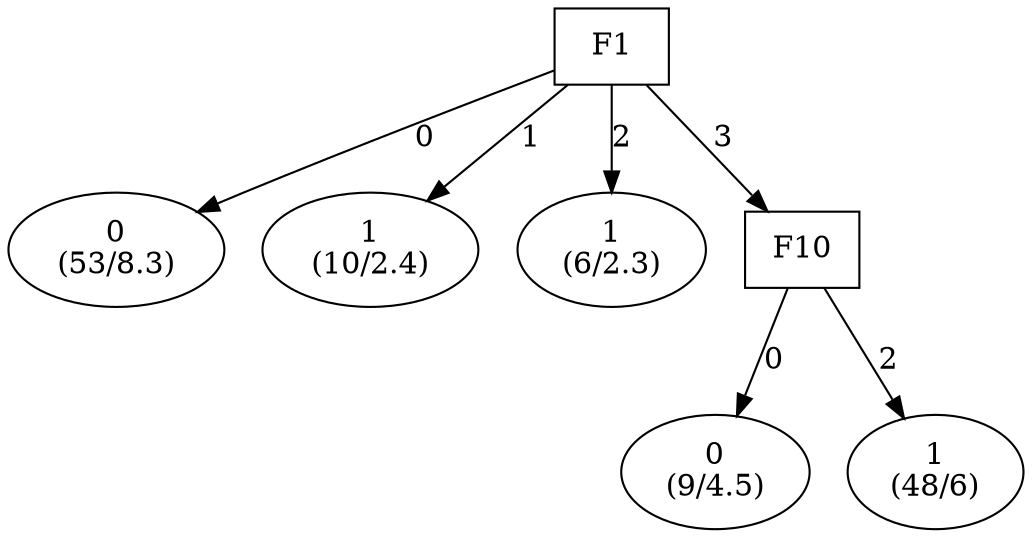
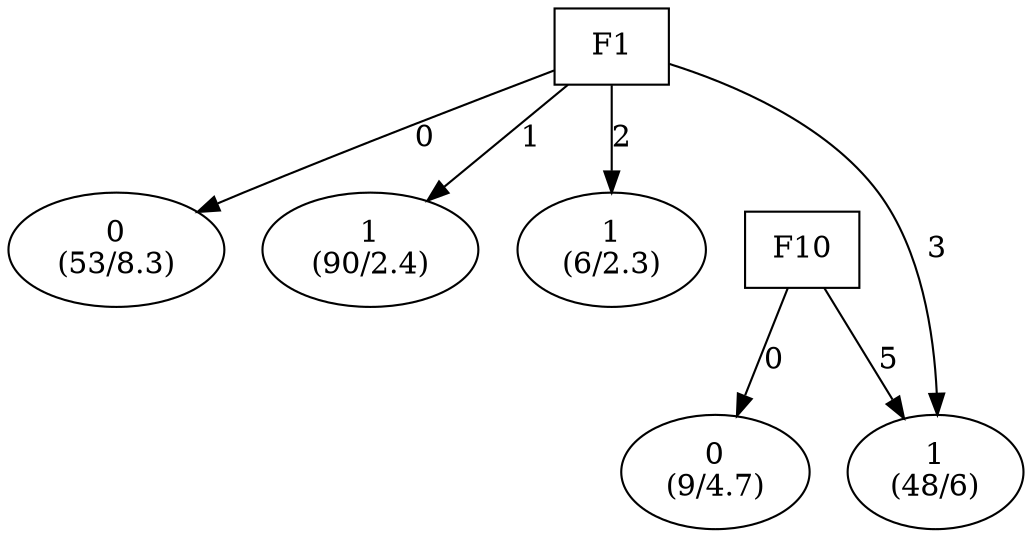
edge "F1" -> "F10": now "F1" -> "1 (48/6)"
node "1 (10/2.4)": label "1 (10/2.4)" -> "1 (90/2.4)"
edge "F10" -> "1 (48/6)": label "2" -> "5"
node "0 (9/4.5)": label "0 (9/4.5)" -> "0 (9/4.7)"
